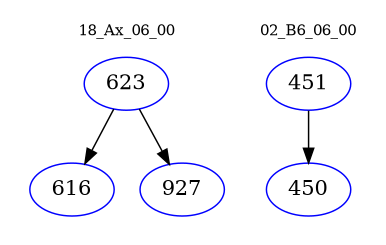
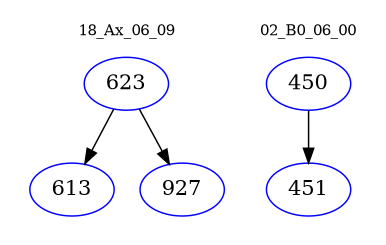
cluster "18_Ax_06_00": label "18_Ax_06_00" -> "18_Ax_06_09"
cluster "02_B6_06_00": label "02_B6_06_00" -> "02_B0_06_00"
edge "451" -> "450": reversed
node "616": label "616" -> "613"
